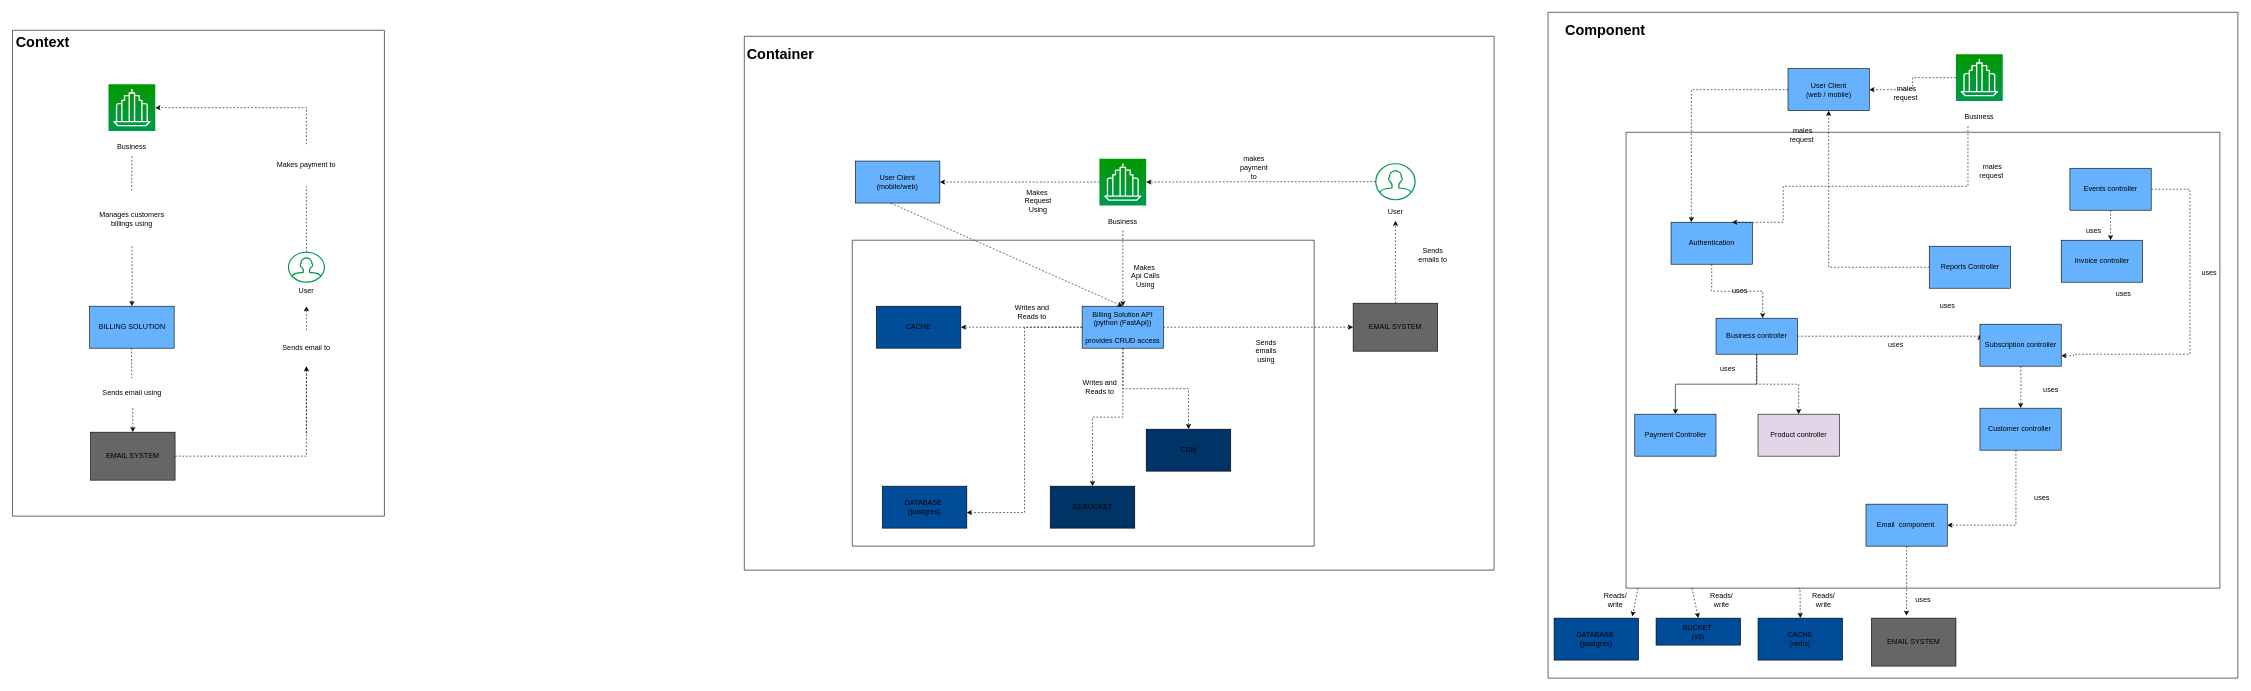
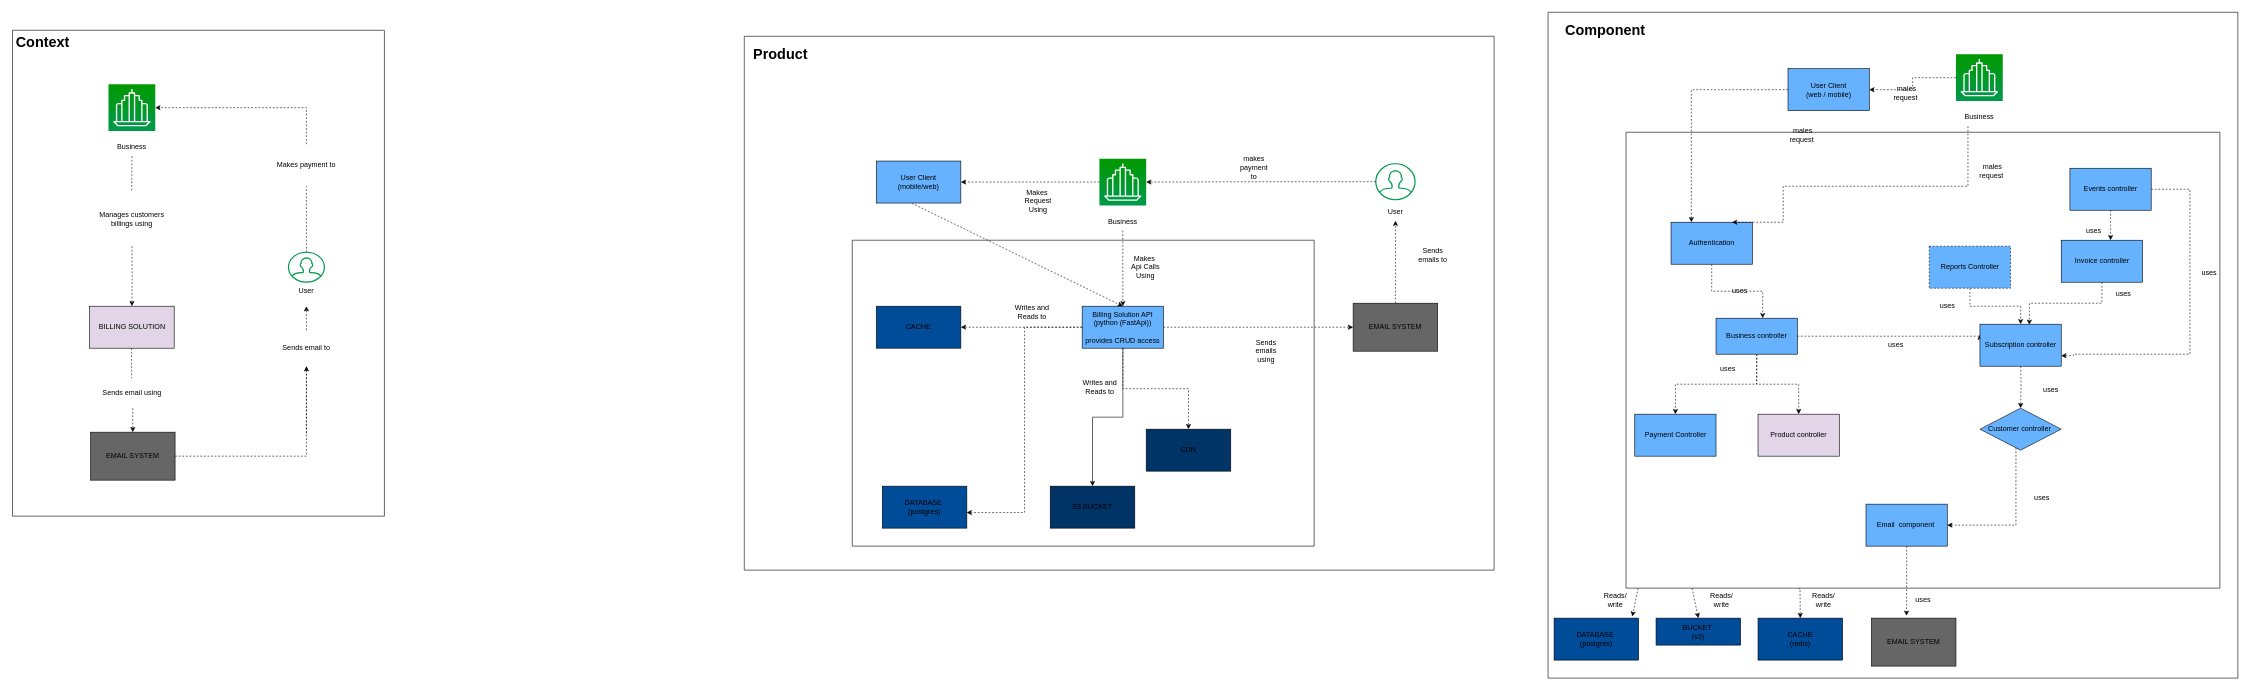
node "Container": label "Container" -> "Product"
node "User Client (mobile/web)": moved (898, 182) -> (919, 182)
edge "Reports Controller" -> "User Client (web / mobile)": now "Reports Controller" -> "Subscription controller"
node "Reports Controller": style solid -> dashed
node "Makes Api Calls Using": moved (1146, 276) -> (1146, 267)
edge "Invoice controller" -> "Subscription controller": added
node "BILLING SOLUTION": fillcolor #66b2ff -> #e1d5e7
edge "Business controller" -> "Payment Controller": style solid -> dashed
edge "Billing Solution API (python (FastApi)) provides CRUD access" -> "S3 BUCKET": style dashed -> solid
node "Customer controller": shape rectangle -> diamond
